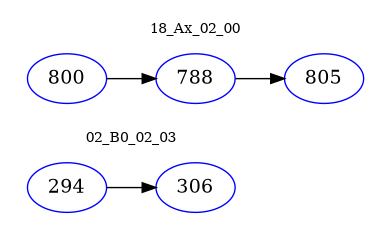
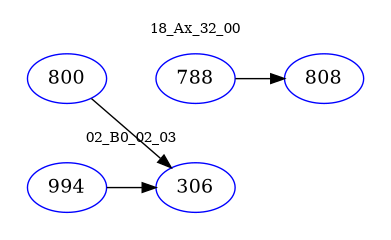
cluster "18_Ax_02_00": label "18_Ax_02_00" -> "18_Ax_32_00"
edge "800" -> "788": now "800" -> "306"
node "805": label "805" -> "808"
node "294": label "294" -> "994"
